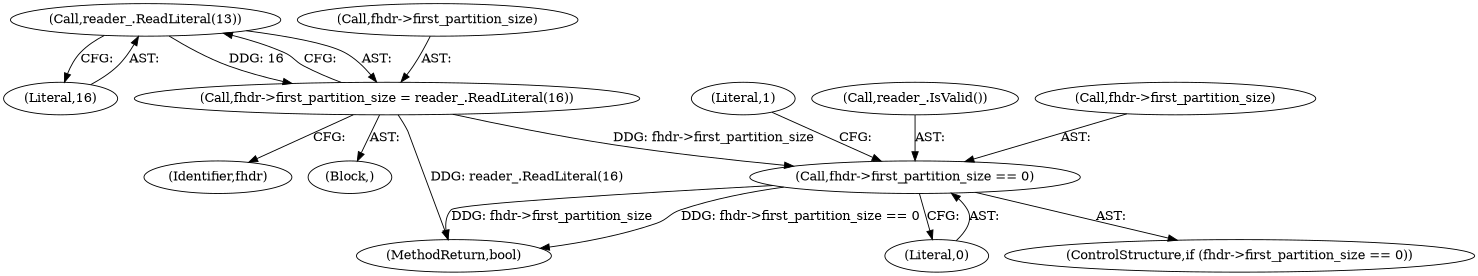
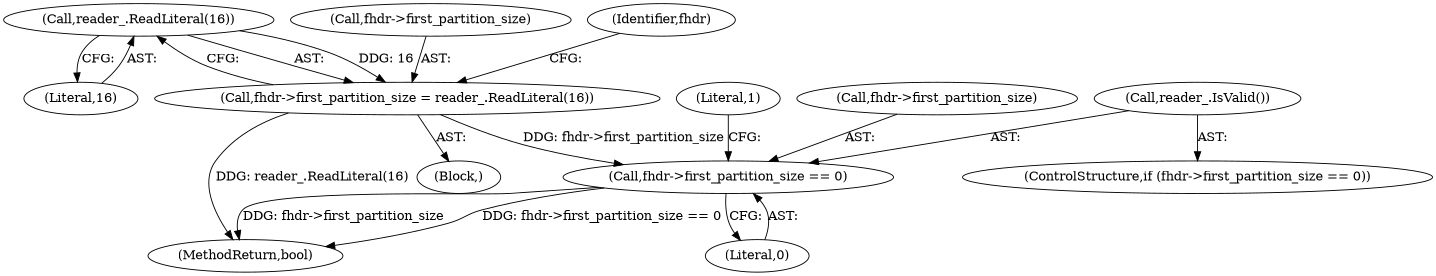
node "(Call,reader_.ReadLiteral(13))": label "(Call,reader_.ReadLiteral(13))" -> "(Call,reader_.ReadLiteral(16))"
edge "(Call,fhdr->first_partition_size = reader_.ReadLiteral(16))" -> "(Identifier,fhdr)": reversed
edge "(Call,fhdr->first_partition_size == 0)" -> "(ControlStructure,if (fhdr->first_partition_size == 0))": now "(Call,reader_.IsValid())" -> "(ControlStructure,if (fhdr->first_partition_size == 0))"
